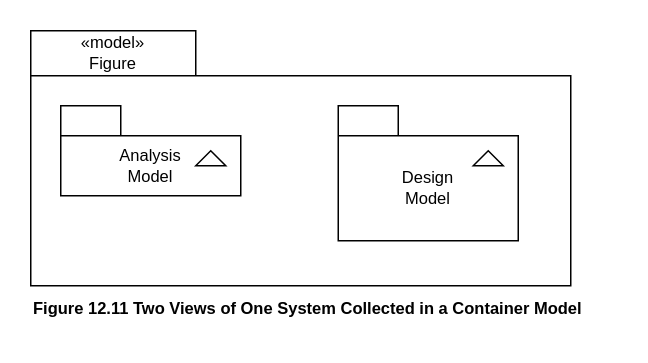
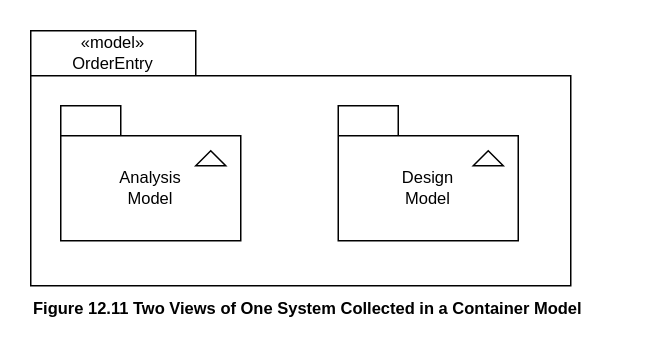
node "«model» Figure": label "«model» Figure" -> "«model» OrderEntry"
node "Analysis Model": size 180x90 -> 180x135
